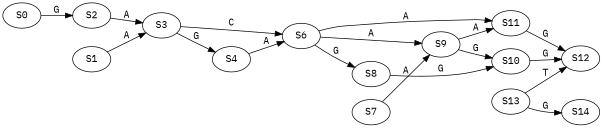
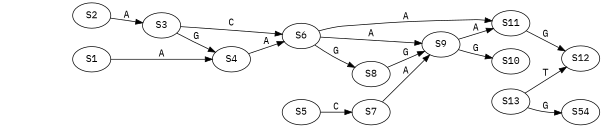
node "S0": removed
edge "S1" -> "S3": now "S1" -> "S4"
edge "S10" -> "S12": removed, label "G"
edge "S8" -> "S10": now "S8" -> "S9"
node "S5": added
node "S14": label "S14" -> "S54"
